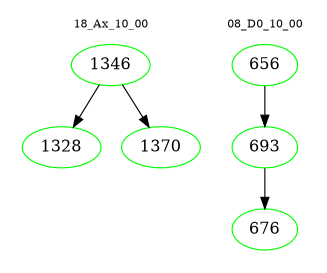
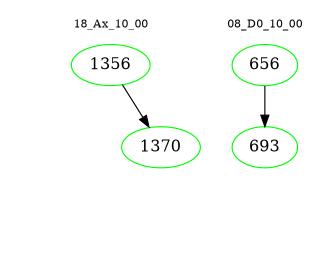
node "1346": label "1346" -> "1356"
node "1328": removed
node "676": removed
